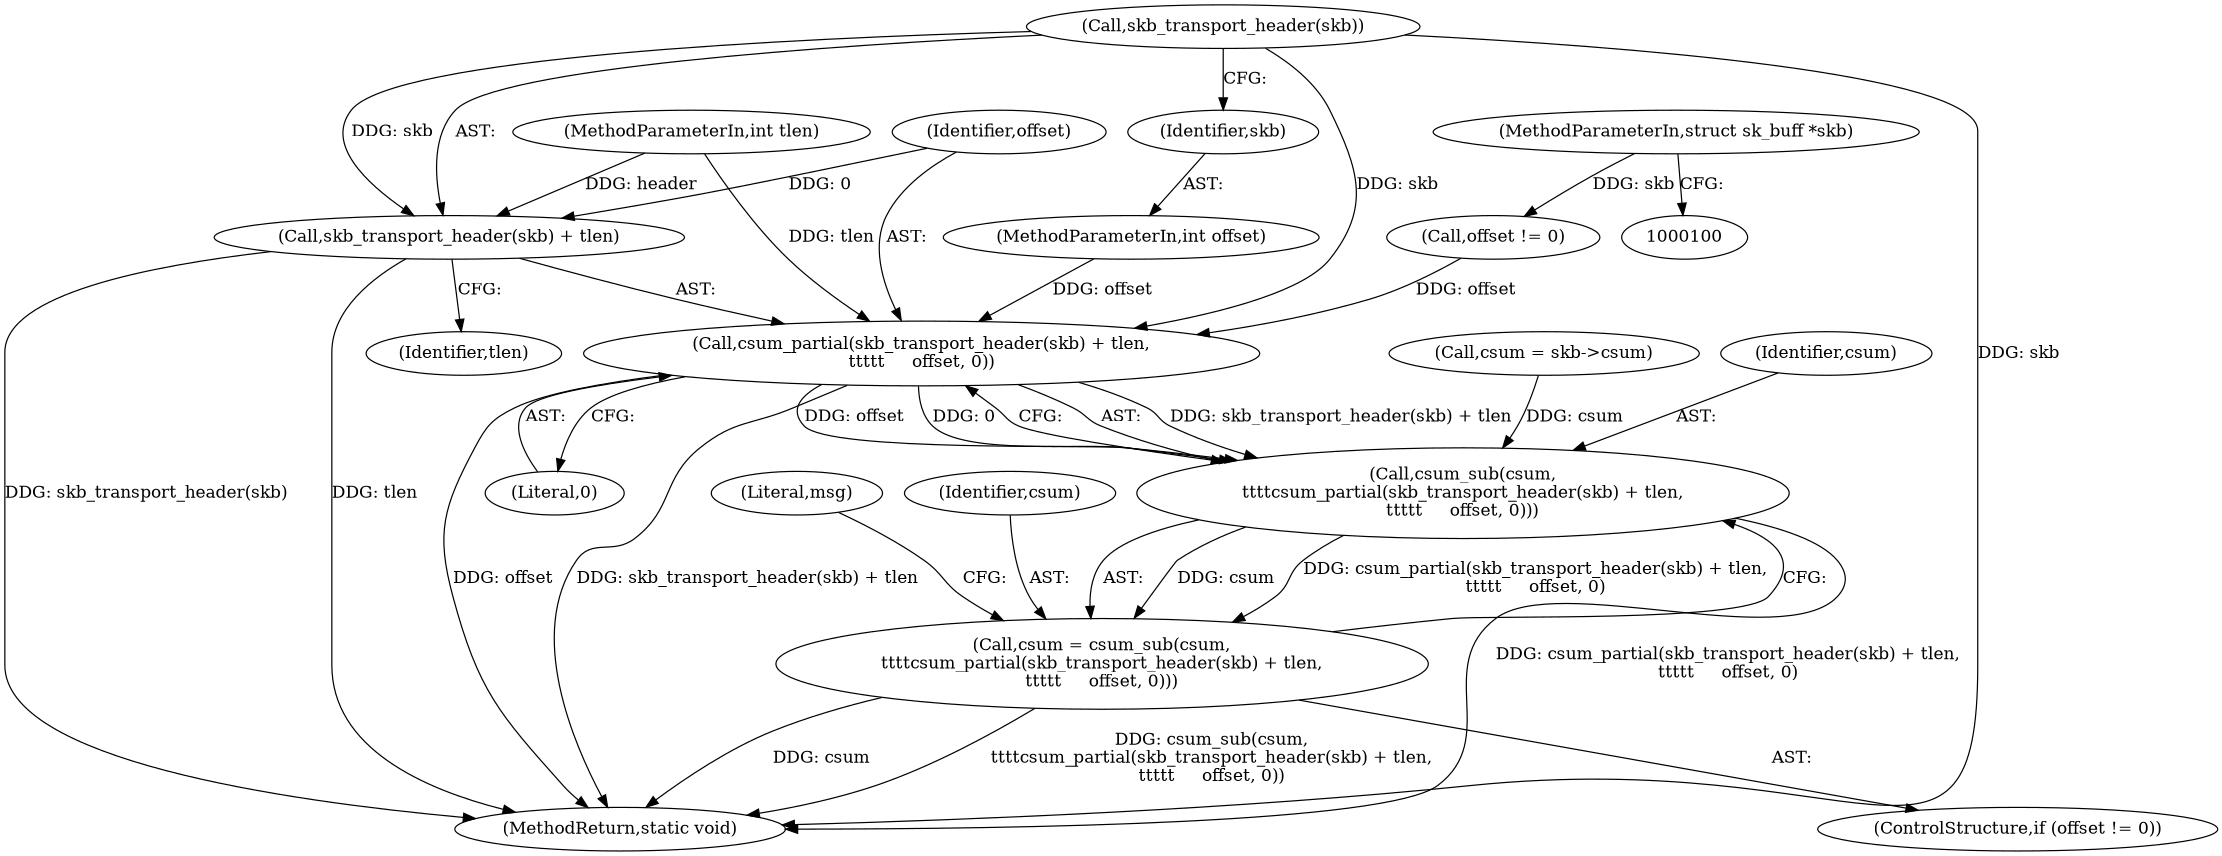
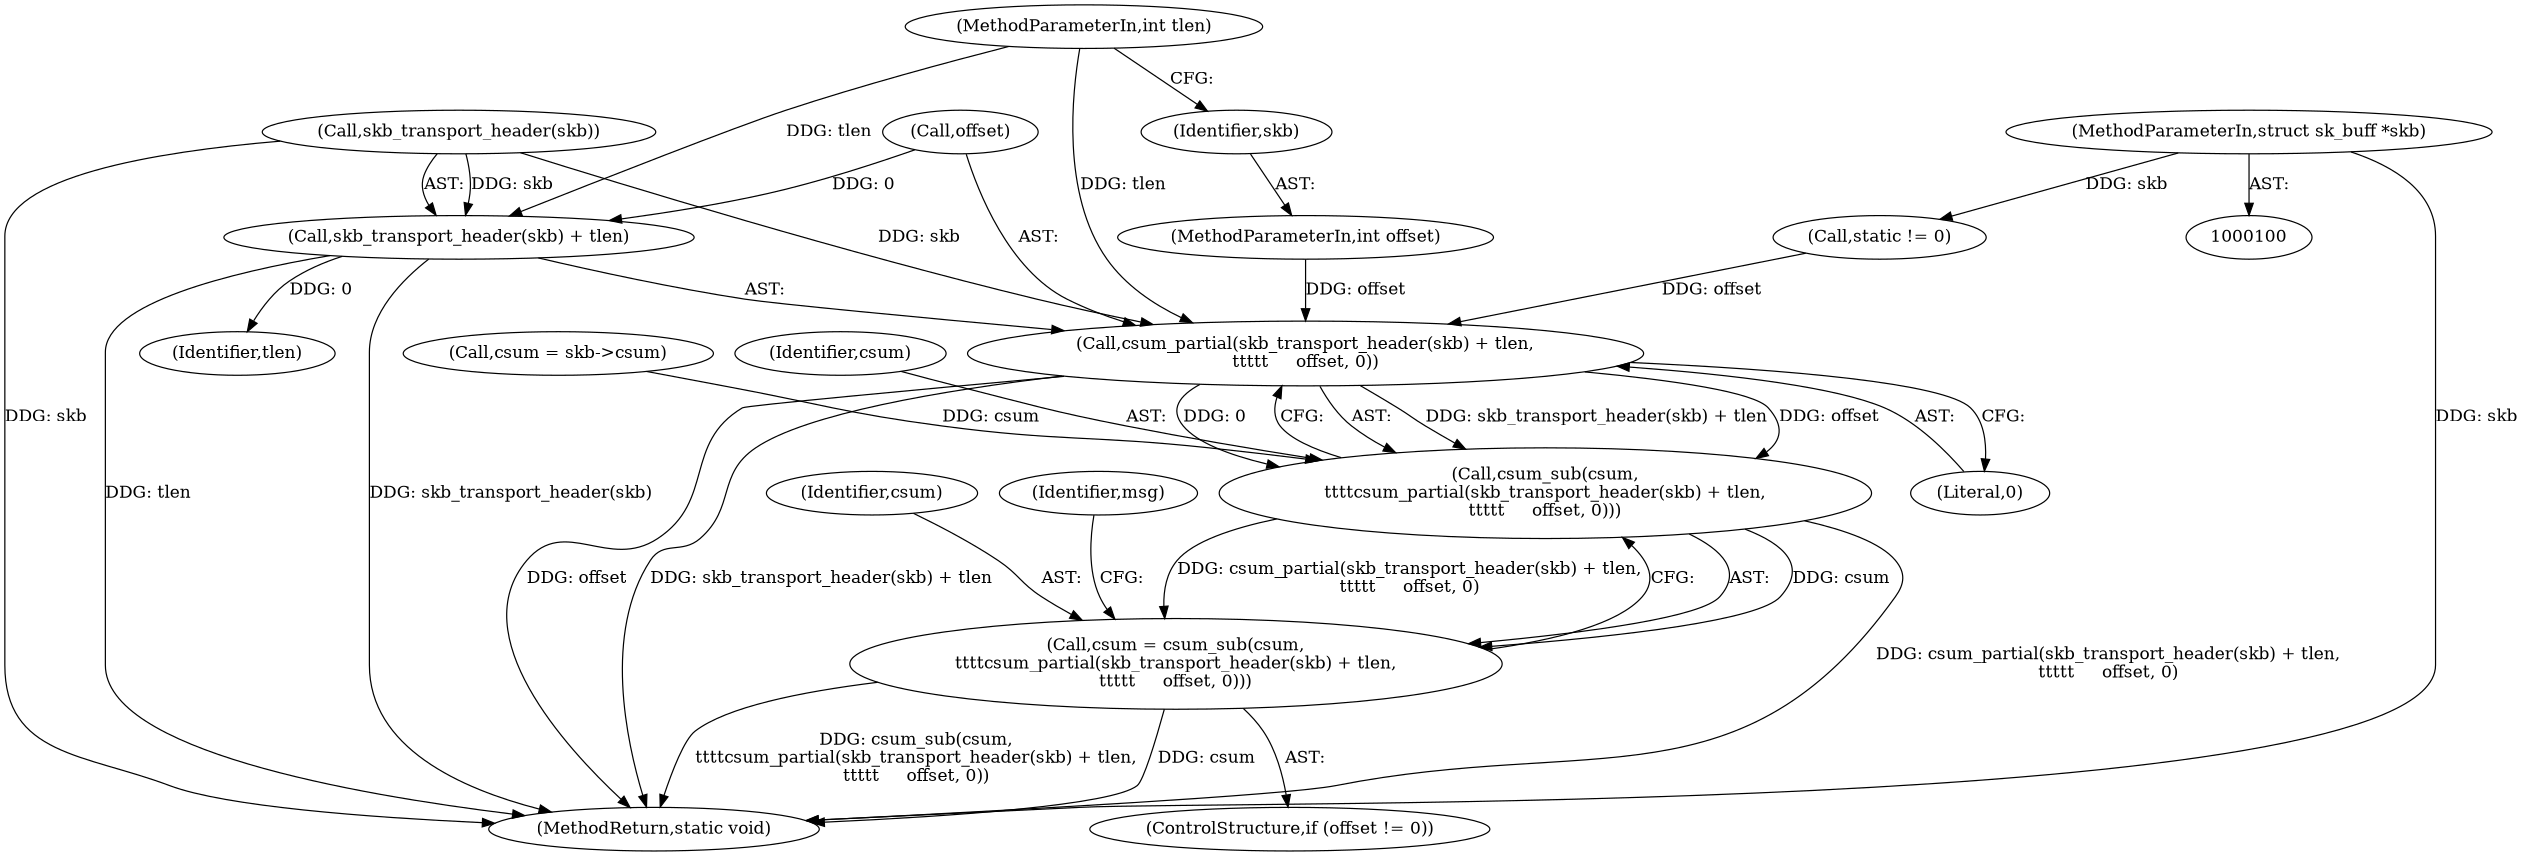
edge "(Call,skb_transport_header(skb))" -> "(Identifier,skb)": now "(MethodParameterIn,int tlen)" -> "(Identifier,skb)"
node "(Identifier,offset)": label "(Identifier,offset)" -> "(Call,offset)"
edge "(MethodParameterIn,int tlen)" -> "(Call,skb_transport_header(skb) + tlen)": label "DDG: header" -> "DDG: tlen"
edge "(MethodParameterIn,struct sk_buff *skb)" -> "1000100": label "CFG: " -> "AST: "
node "(Call,offset != 0)": label "(Call,offset != 0)" -> "(Call,static != 0)"
edge "(Call,skb_transport_header(skb) + tlen)" -> "(Identifier,tlen)": label "CFG: " -> "DDG: 0"
node "(Literal,msg)": label "(Literal,msg)" -> "(Identifier,msg)"
edge "(MethodParameterIn,struct sk_buff *skb)" -> "(MethodReturn,static void)": added, label "DDG: skb"
